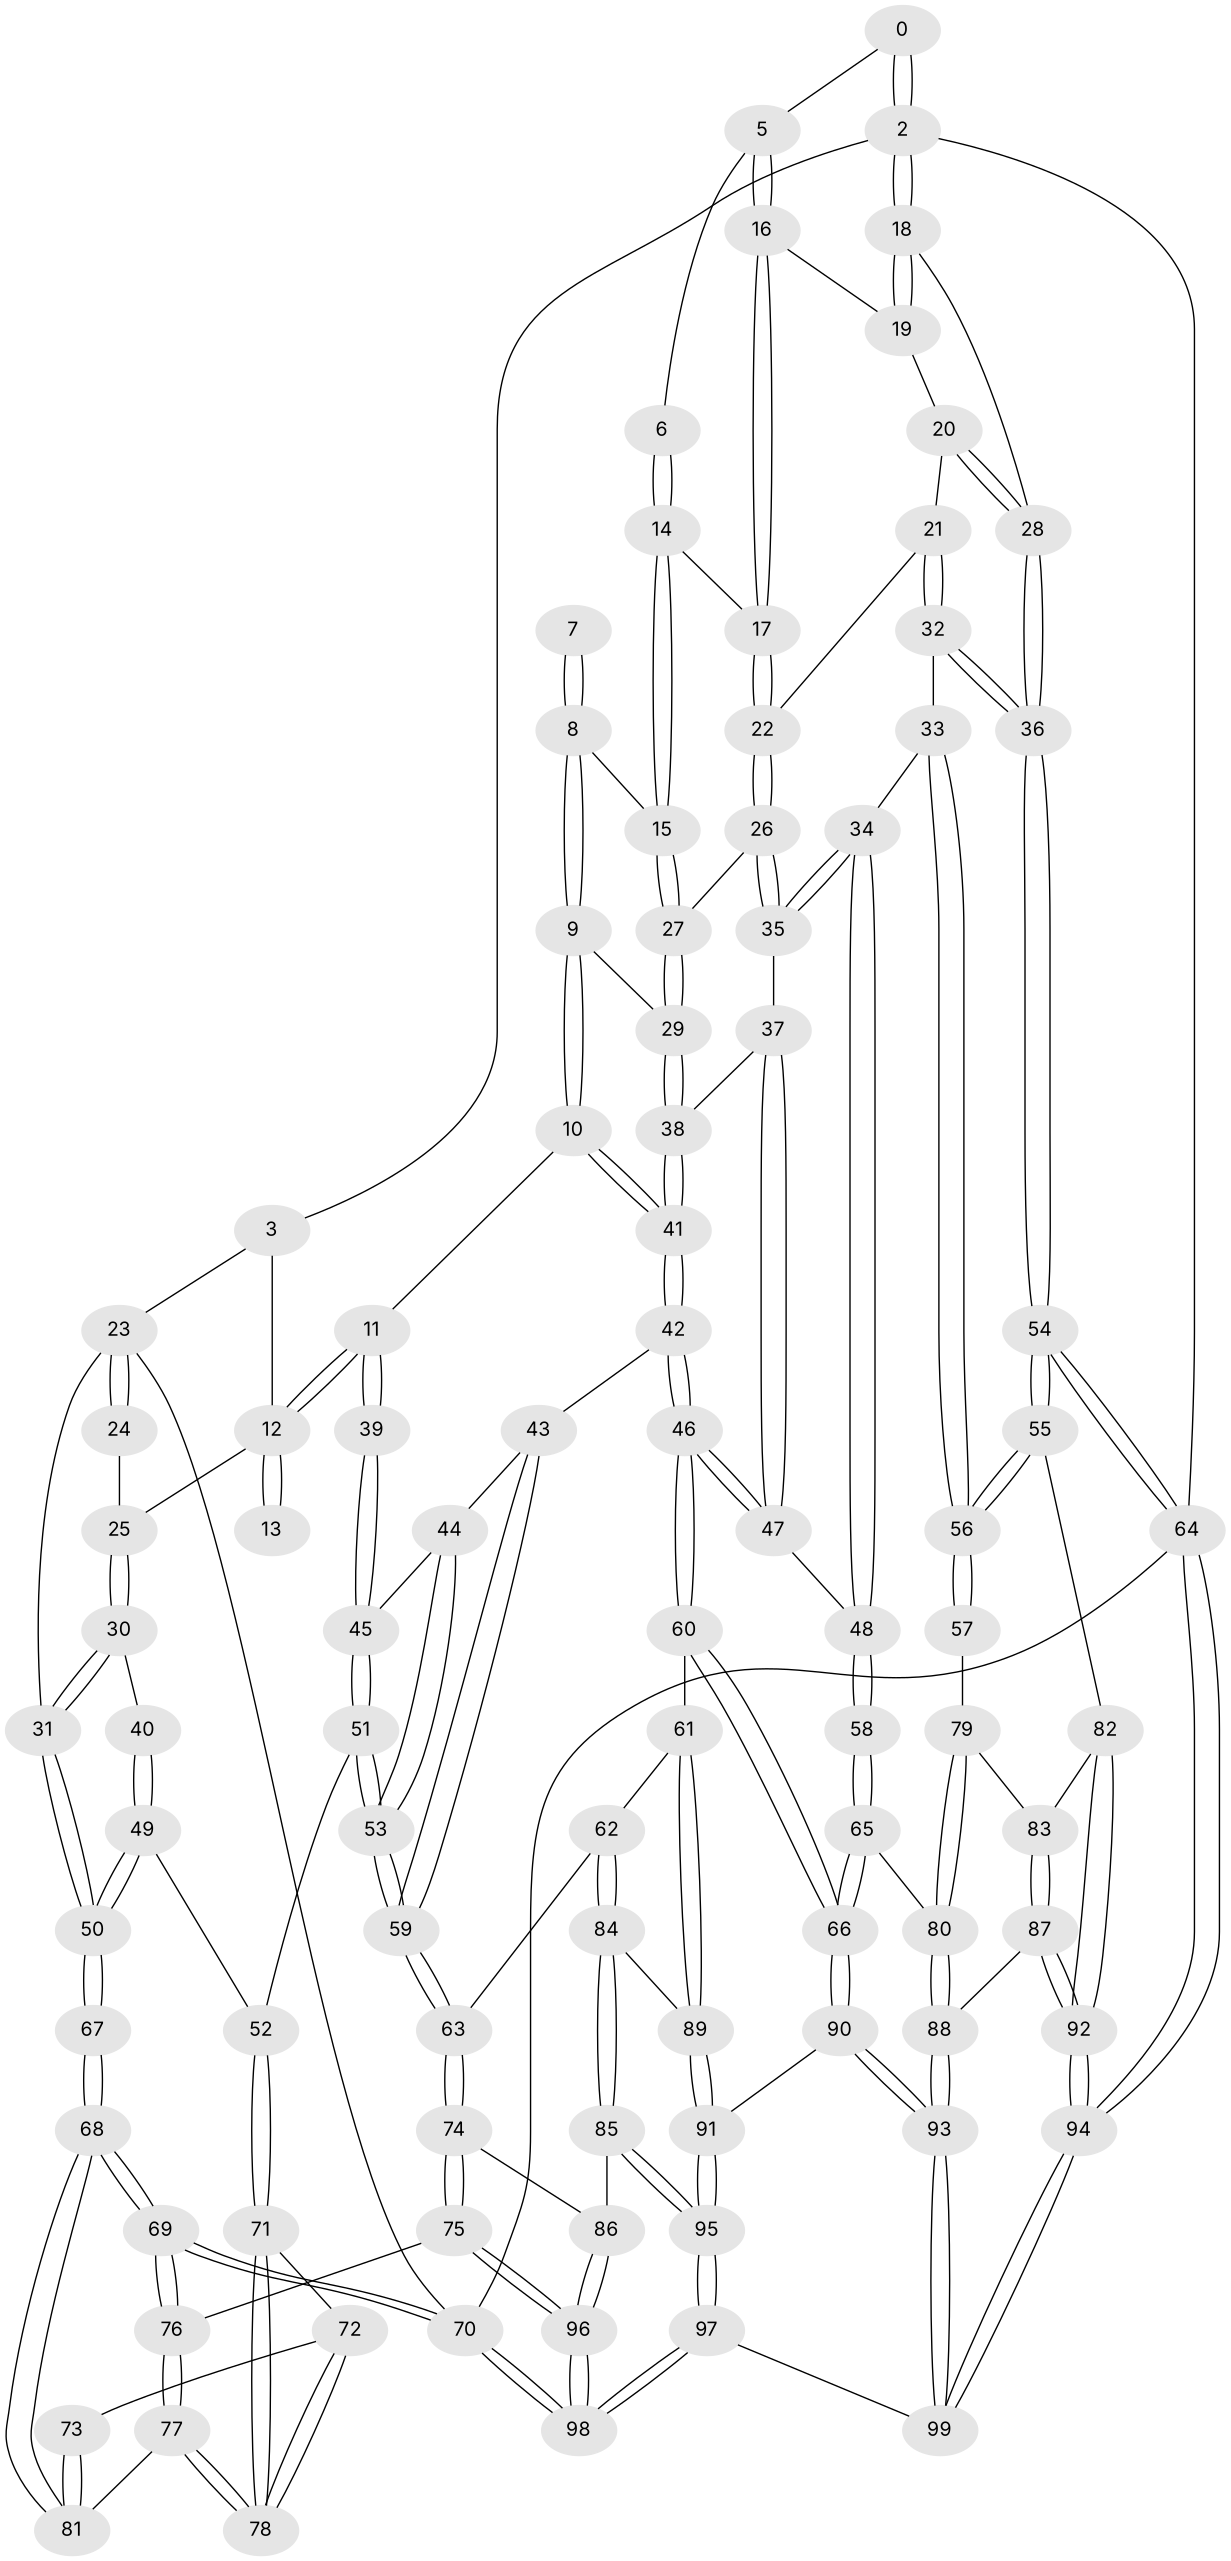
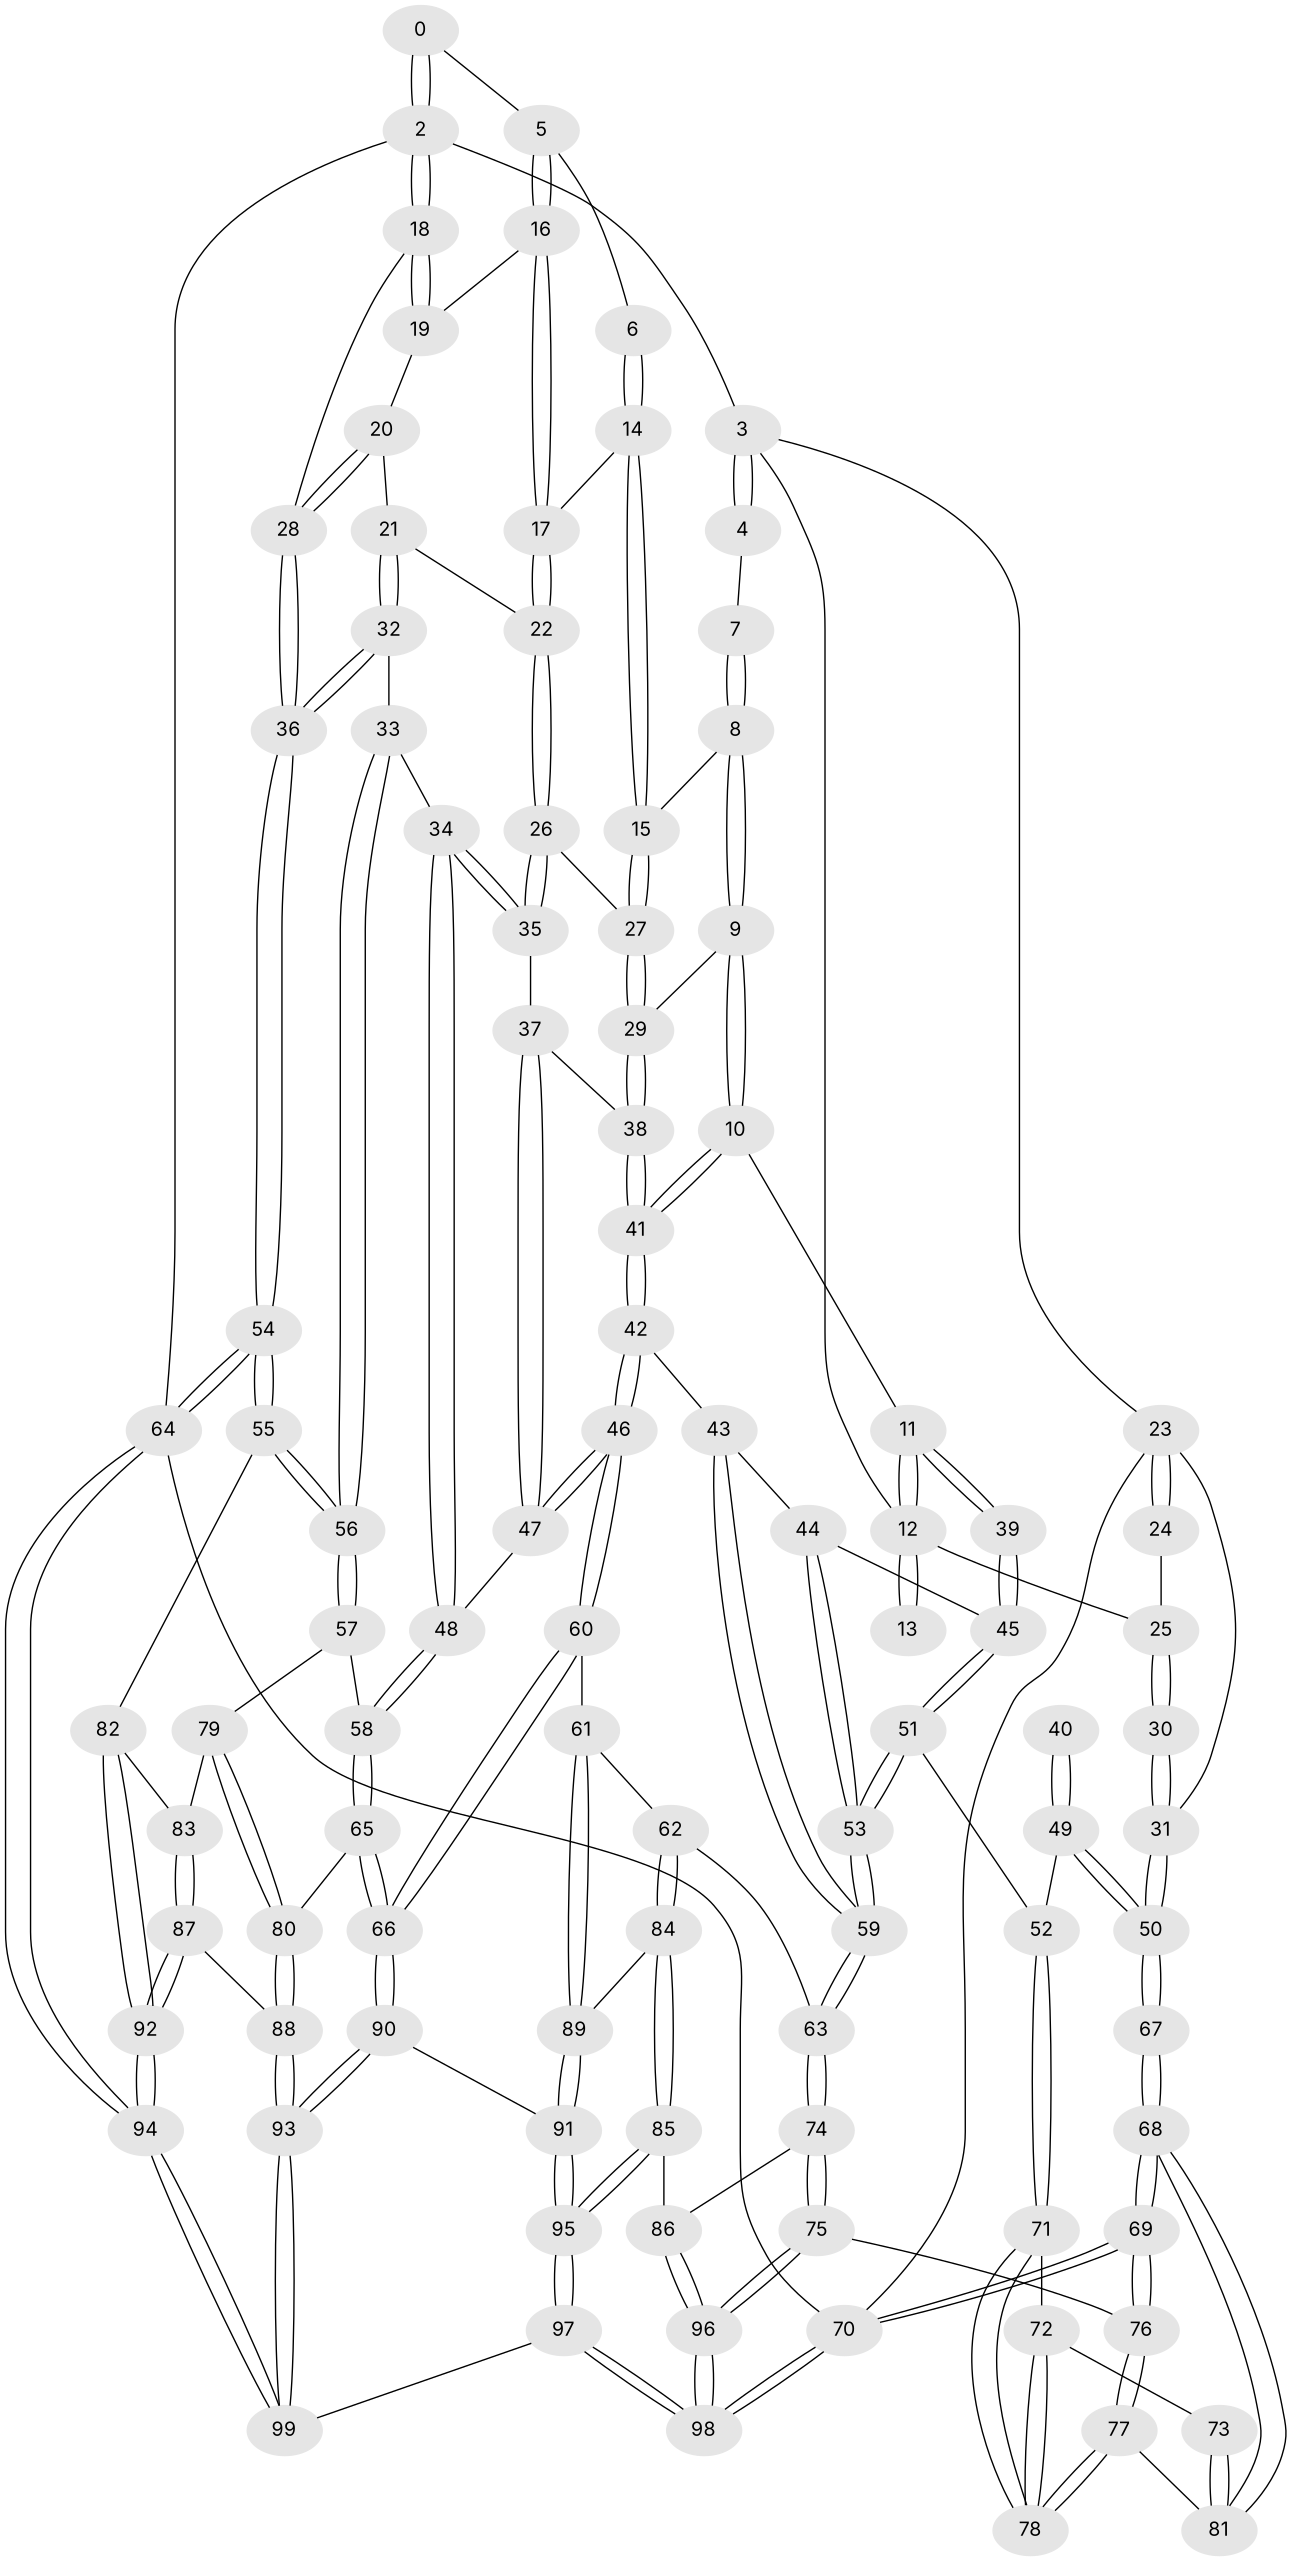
node "4": added
edge "30" -- "40": removed
edge "57" -- "58": added
